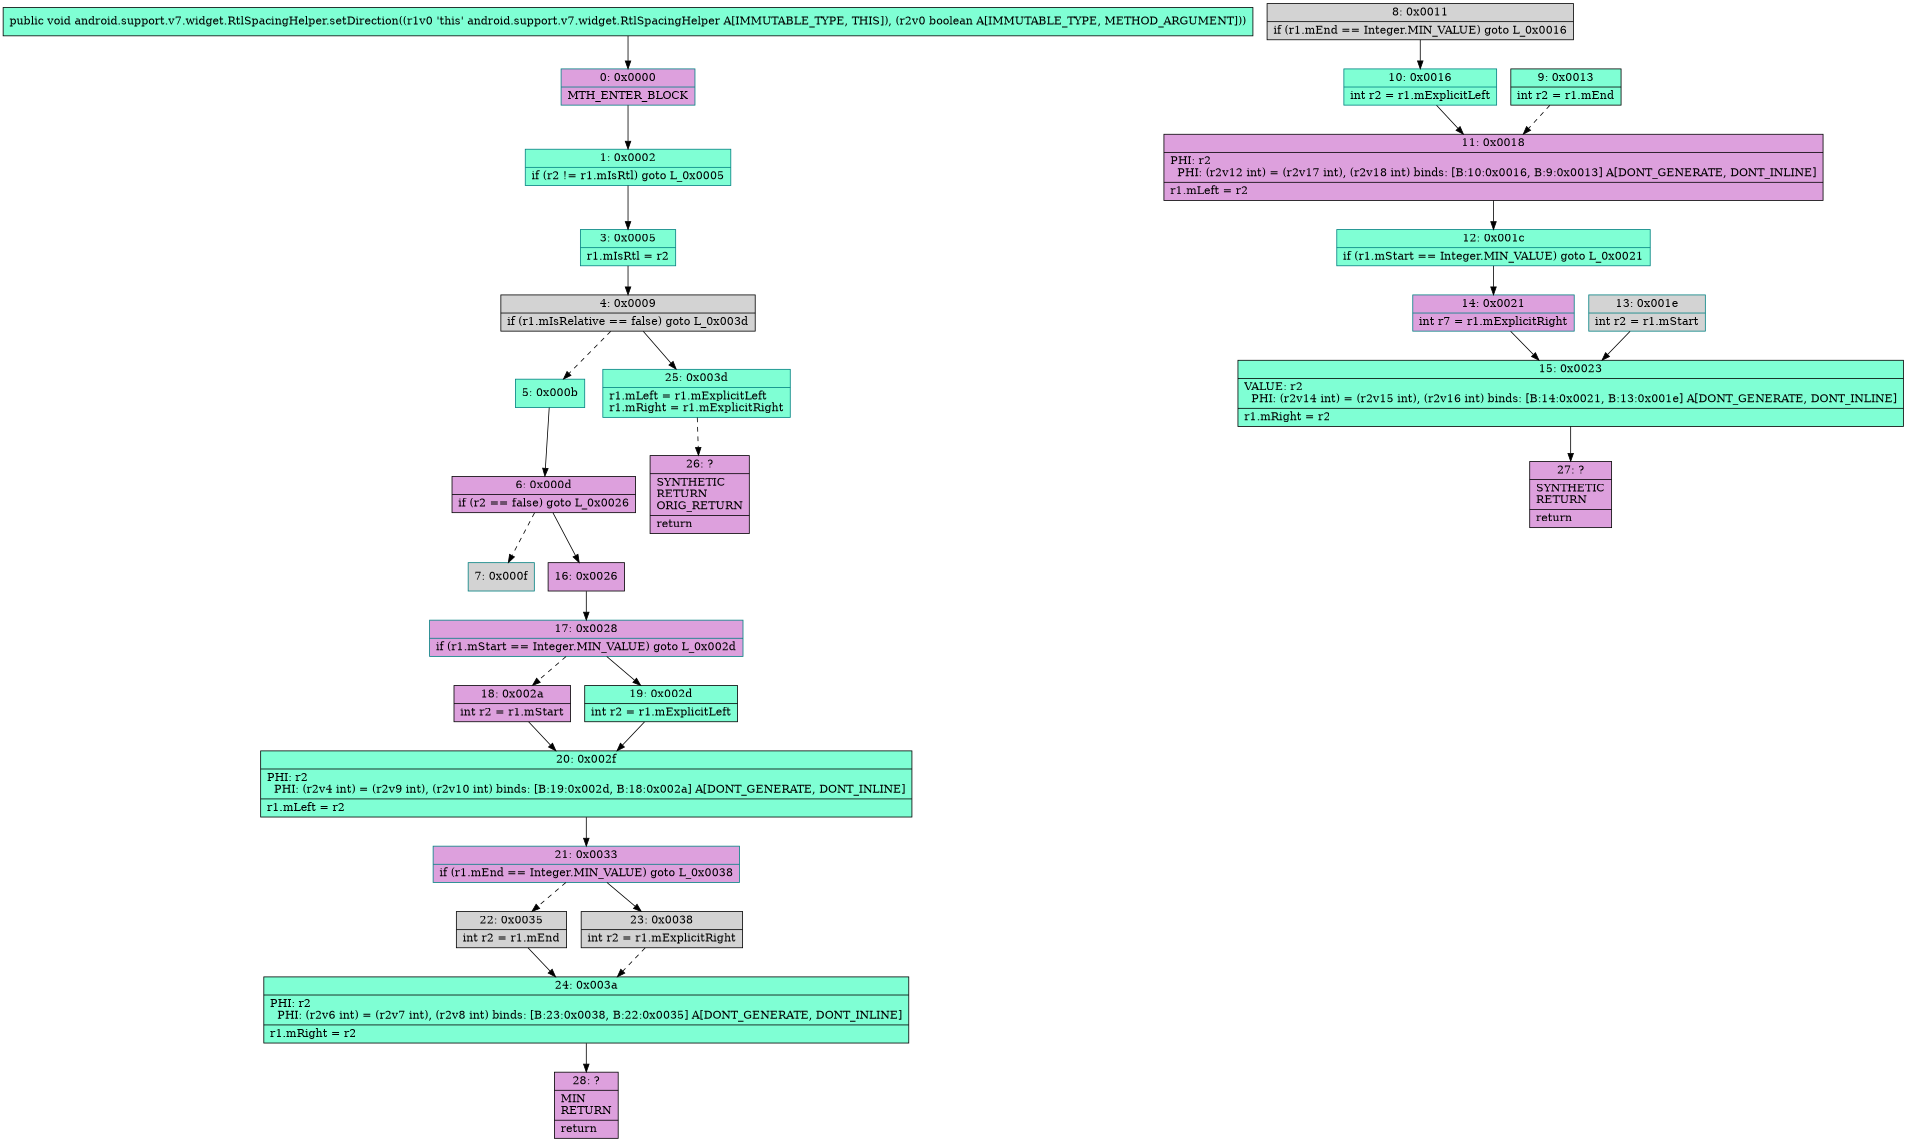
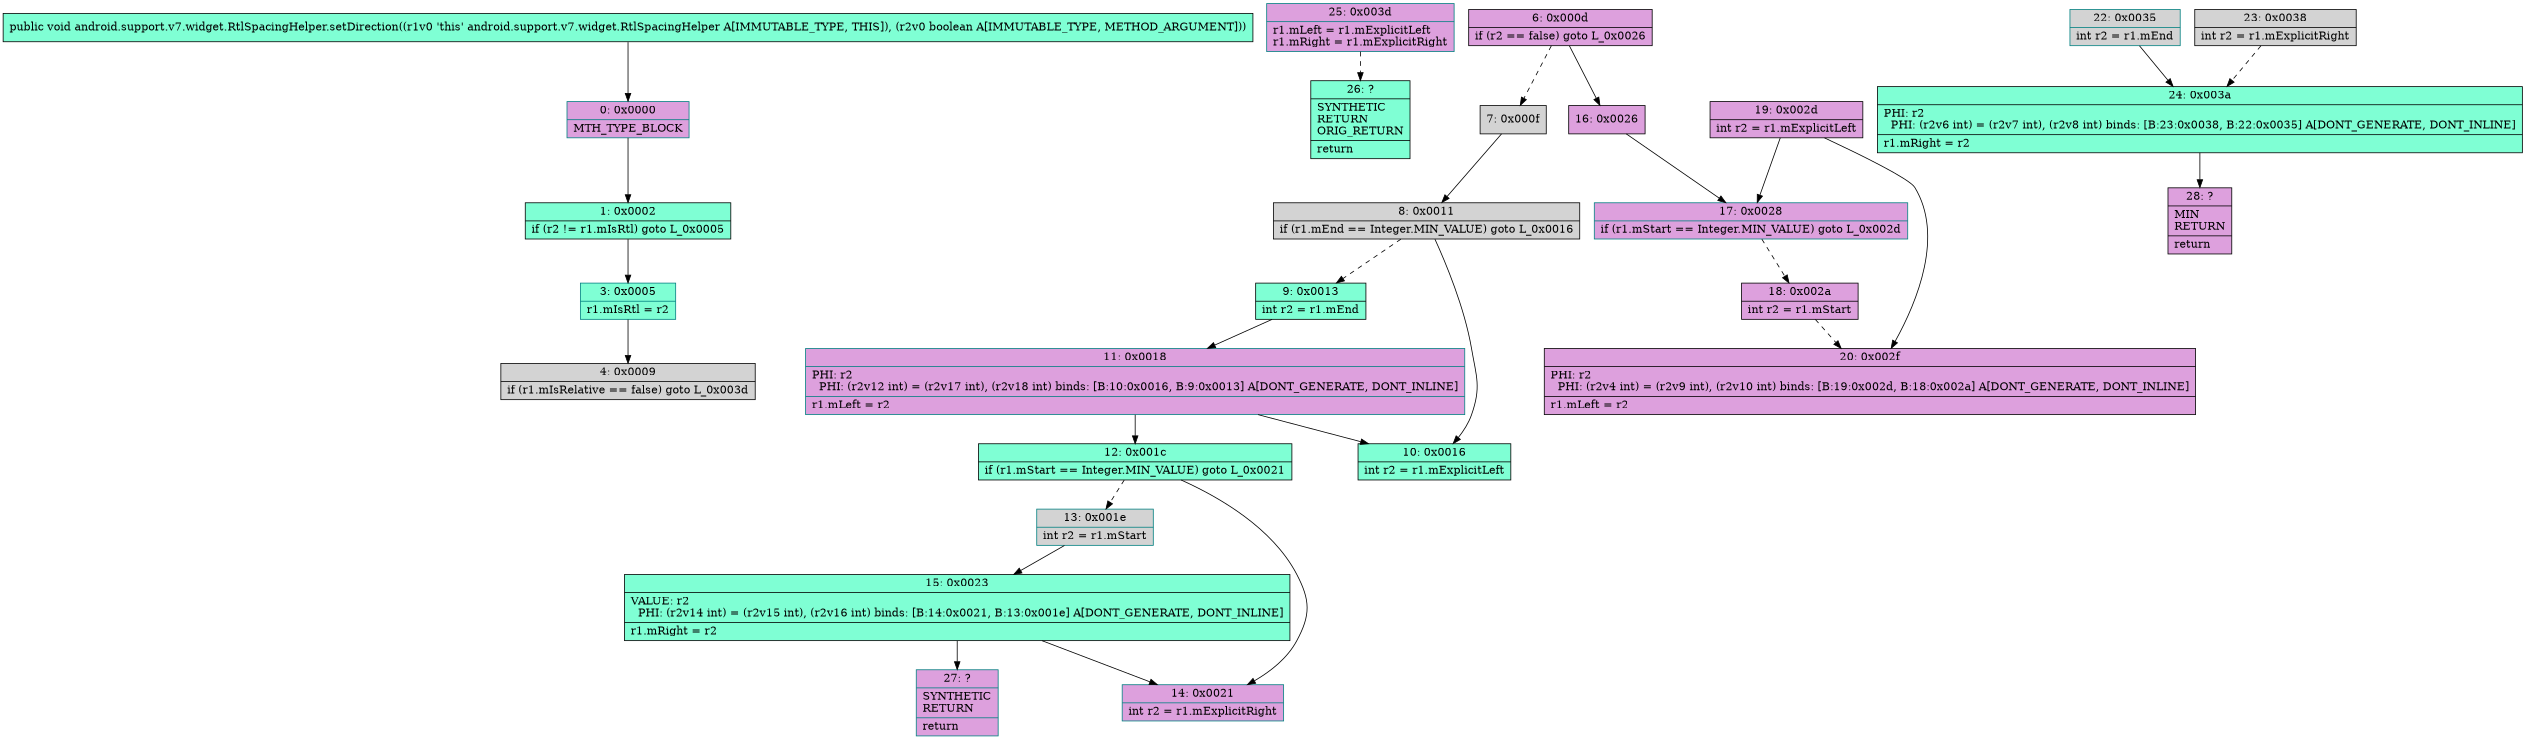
node "10: 0x0016": color teal -> black
node "0: 0x0000": text "MTH_ENTER_BLOCK" -> "MTH_TYPE_BLOCK"
edge "10: 0x0016" -> "11: 0x0018": reversed
edge "9: 0x0013" -> "11: 0x0018": style dashed -> solid
edge "7: 0x000f" -> "8: 0x0011": added
node "1: 0x0002": color teal -> black
node "11: 0x0018": color black -> teal
node "12: 0x001c": color teal -> black
edge "8: 0x0011" -> "9: 0x0013": added
node "14: 0x0021": text "int r7 = r1.mExplicitRight" -> "int r2 = r1.mExplicitRight"
edge "14: 0x0021" -> "15: 0x0023": reversed
edge "4: 0x0009" -> "25: 0x003d": removed
node "5: 0x000b": removed
node "25: 0x003d": fillcolor aquamarine -> plum
edge "12: 0x001c" -> "13: 0x001e": added
node "26: ?": fillcolor plum -> aquamarine
node "27: ?": color black -> teal
node "7: 0x000f": color teal -> black
edge "17: 0x0028" -> "19: 0x002d": reversed
node "19: 0x002d": fillcolor aquamarine -> plum
edge "18: 0x002a" -> "20: 0x002f": style solid -> dashed
node "20: 0x002f": fillcolor aquamarine -> plum
node "21: 0x0033": removed
node "22: 0x0035": color black -> teal
